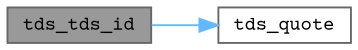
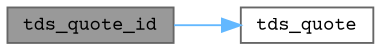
node "tds_tds_id": label "tds_tds_id" -> "tds_quote_id"
